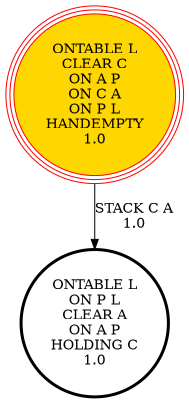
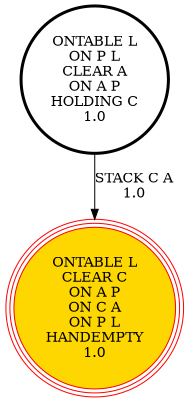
edge "ONTABLE L CLEAR C ON A P ON C A ON P L HANDEMPTY 1.0" -> "ONTABLE L ON P L CLEAR A ON A P HOLDING C 1.0": reversed
